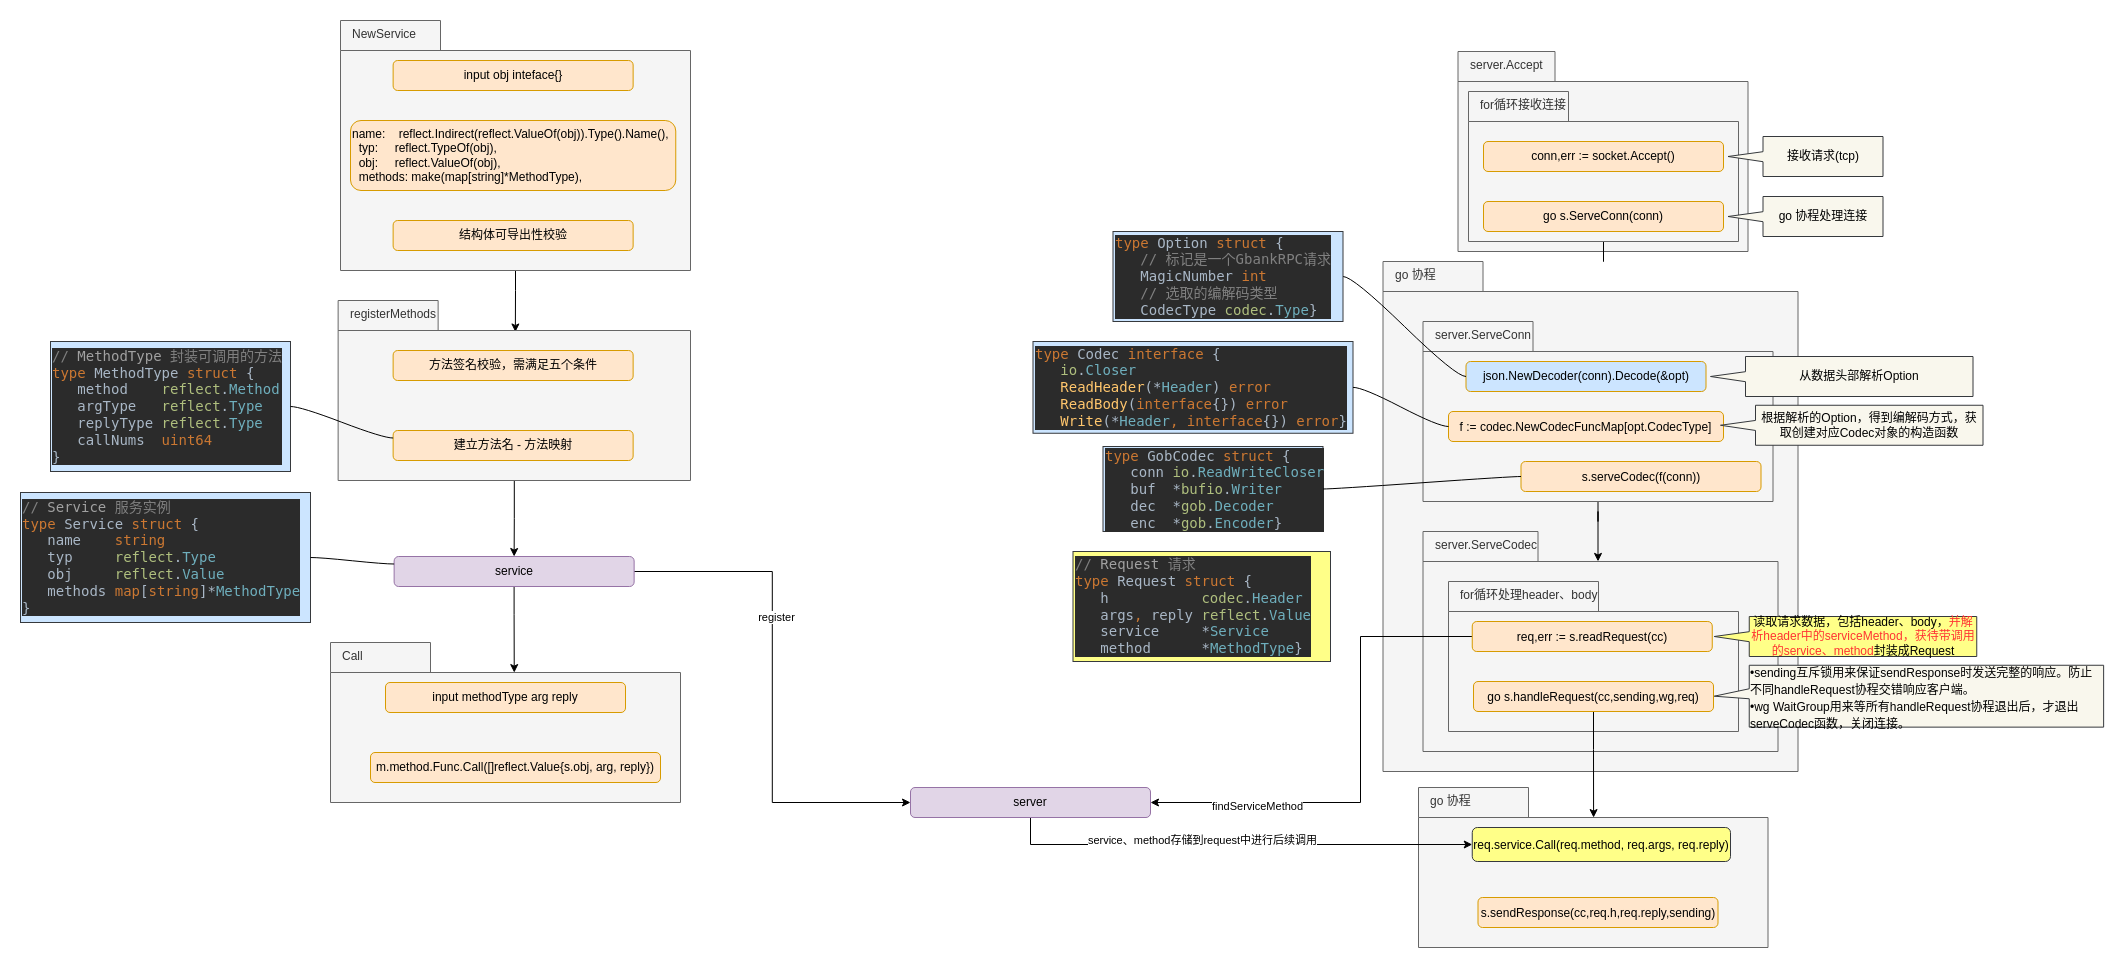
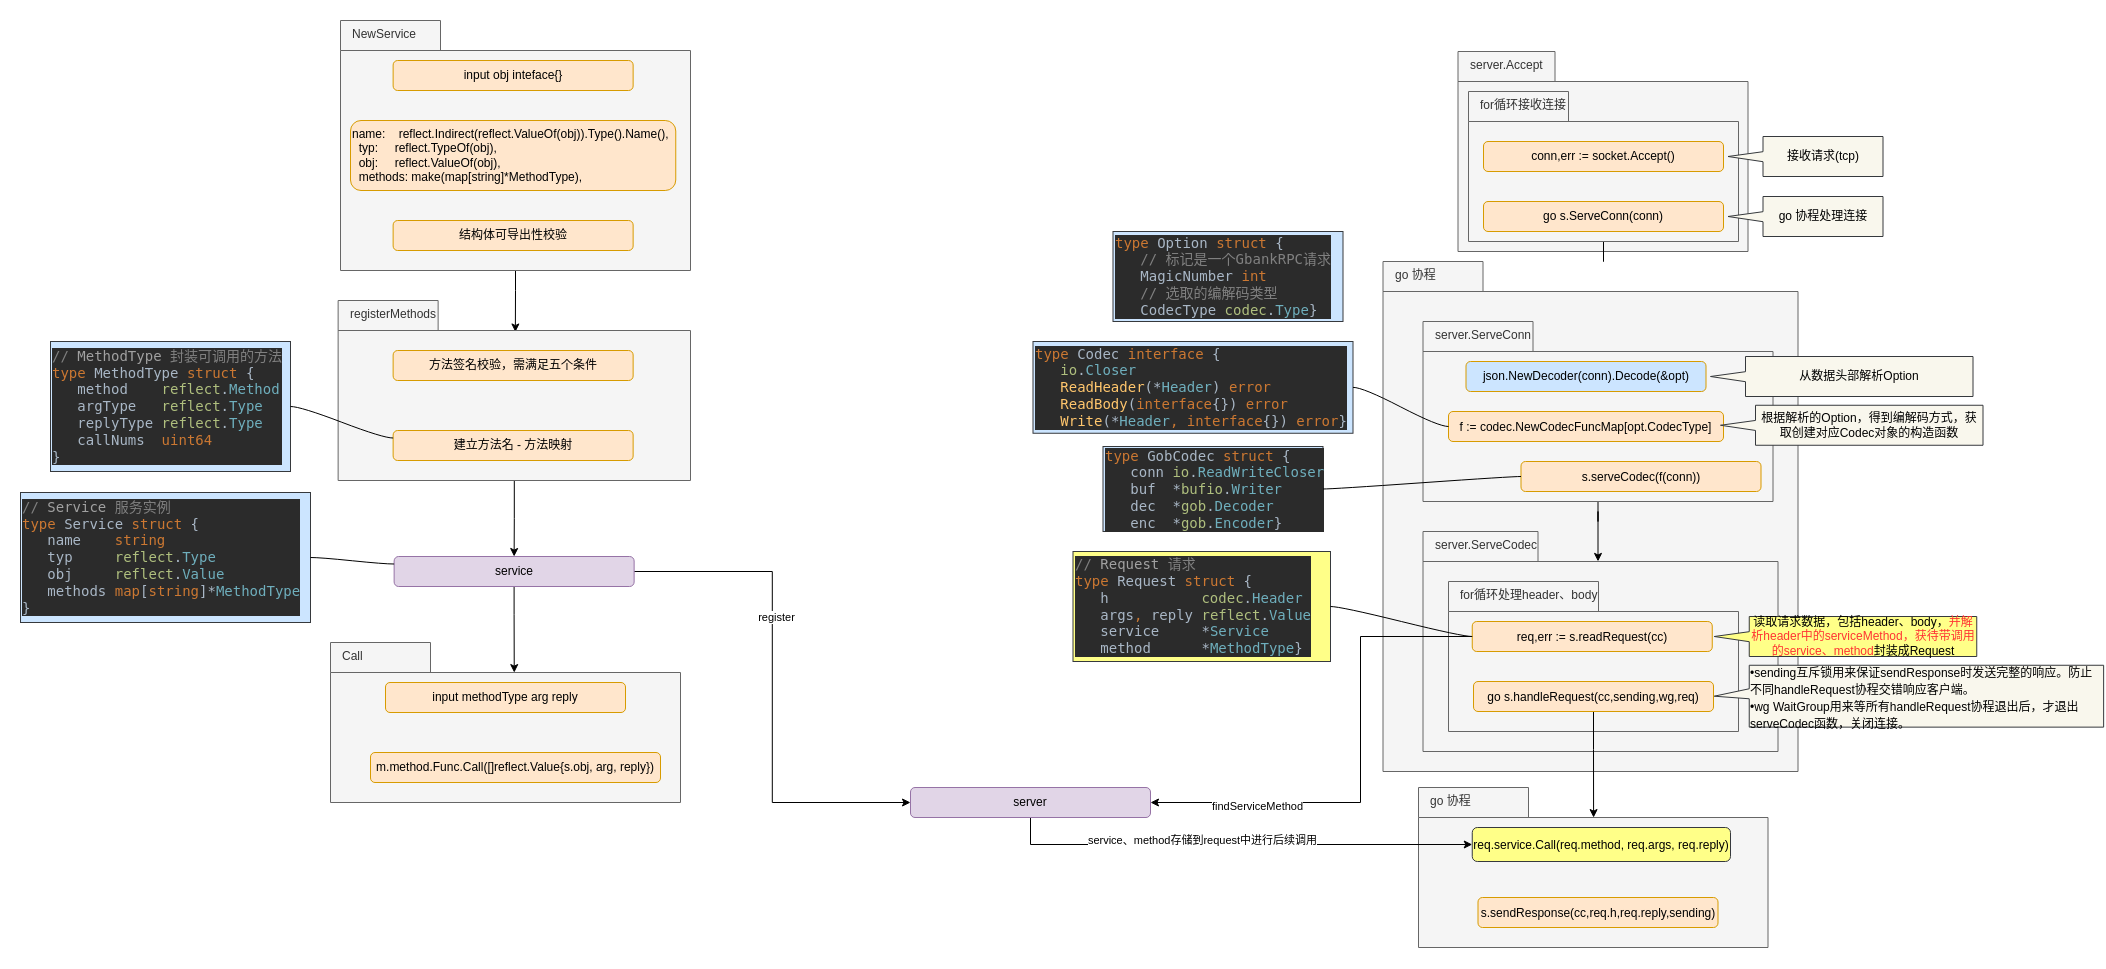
edge "type Option struct { // 标记是一个GbankRPC请求 MagicNumber int // 选取的编解码类型 CodecType codec.Type}" -- "json.NewDecoder(conn).Decode(&opt)": removed
edge "// Request 请求 type Request struct { h codec.Header args, reply reflect.Value service *Service method *MethodType}" -- "req,err := s.readRequest(cc)": added
